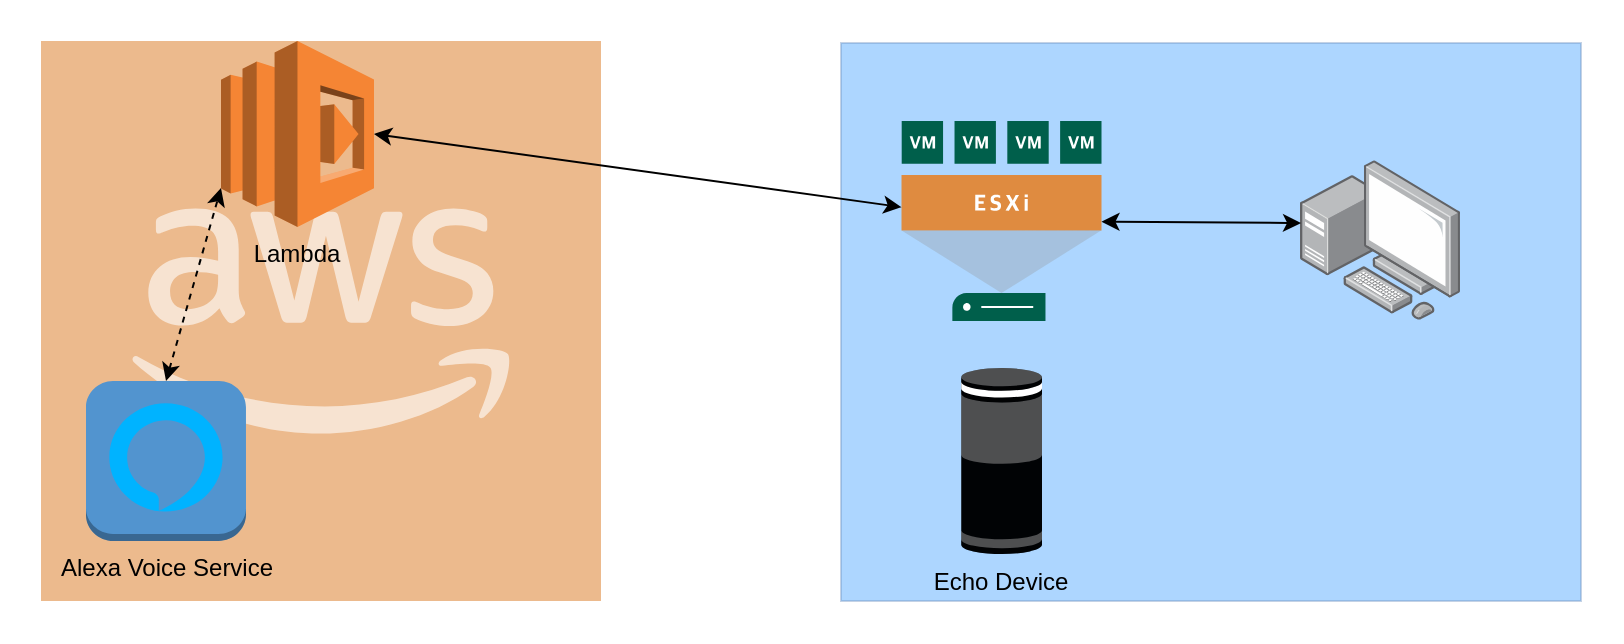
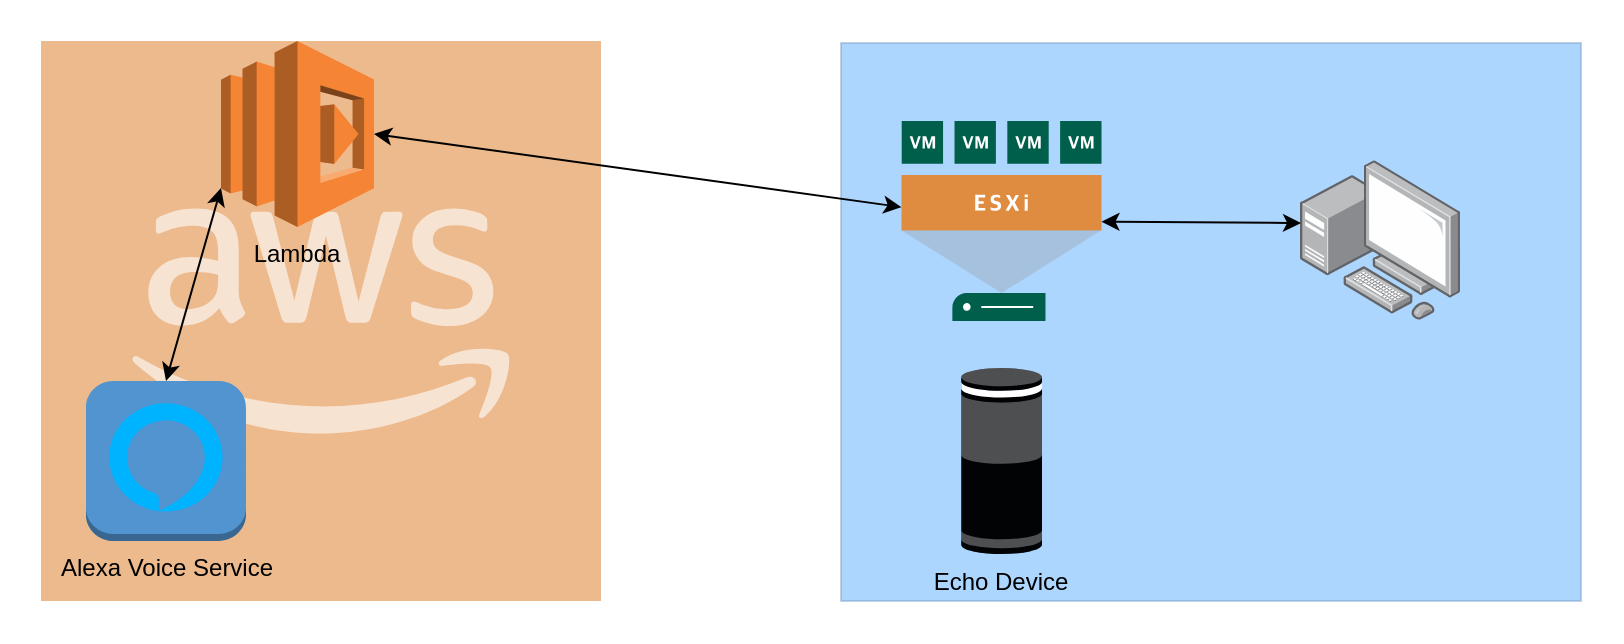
edge "Lambda" -- "Alexa Voice Service": style dashed -> solid
